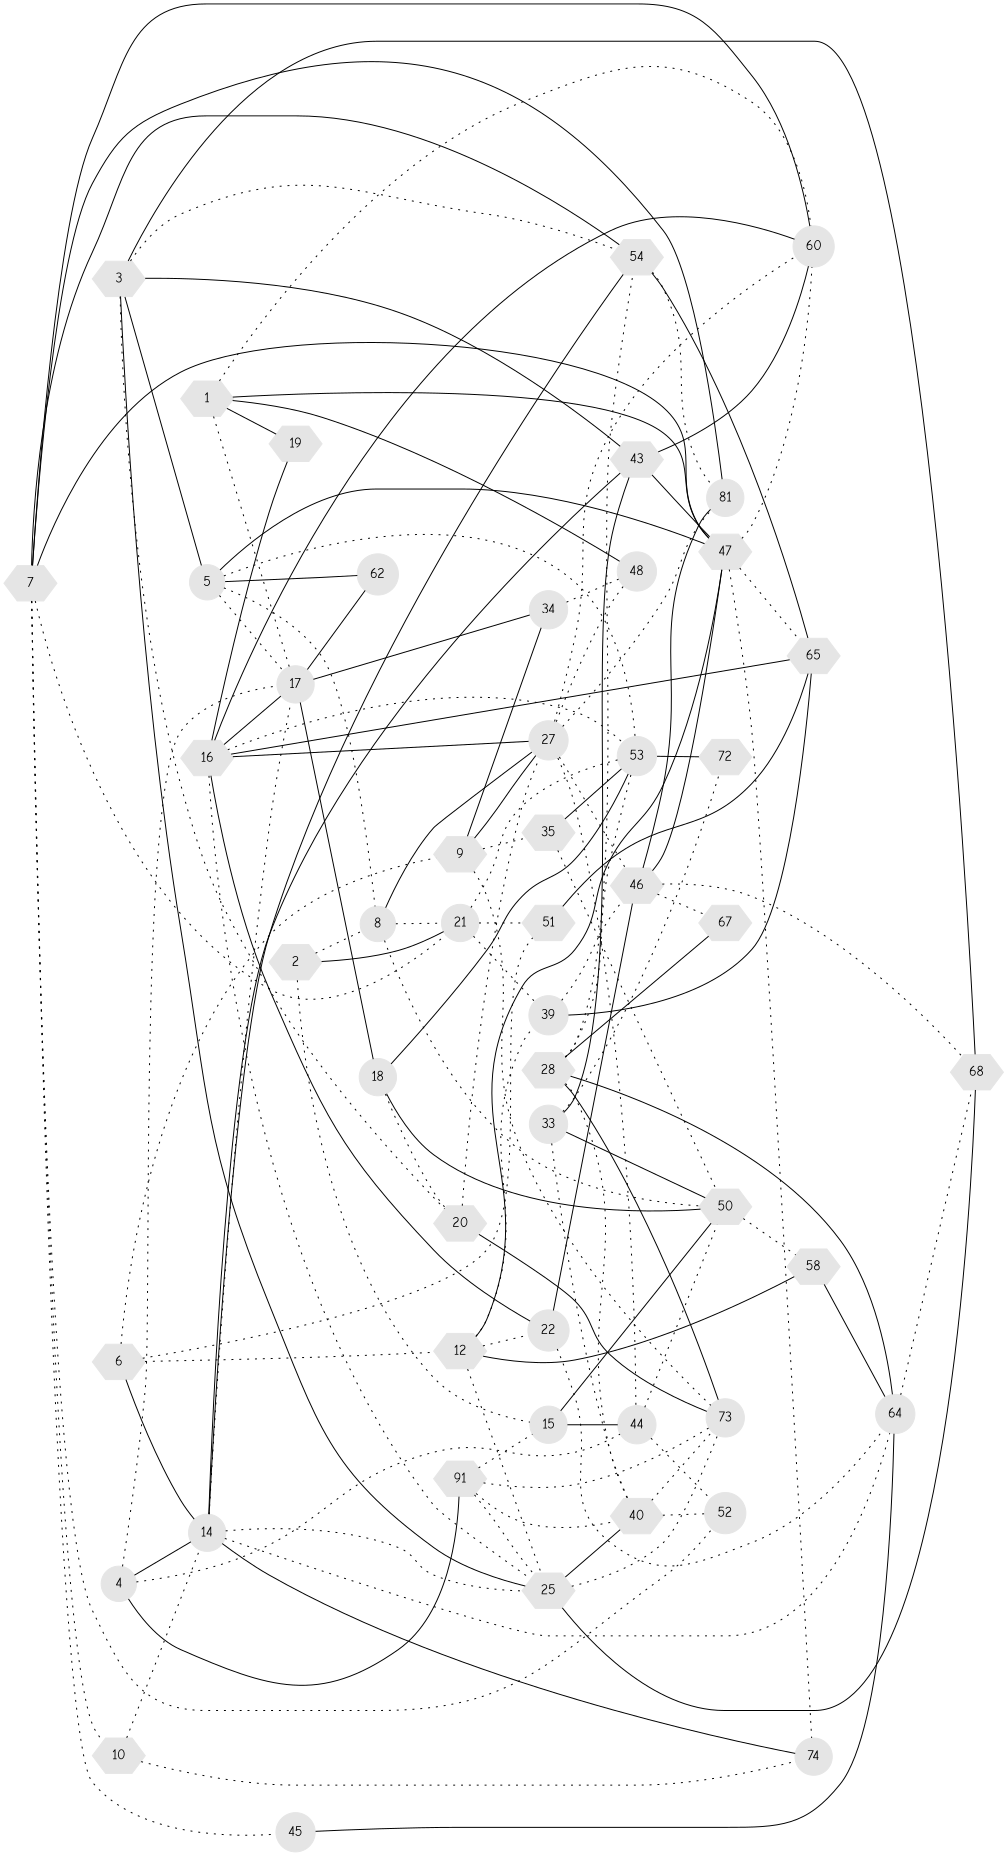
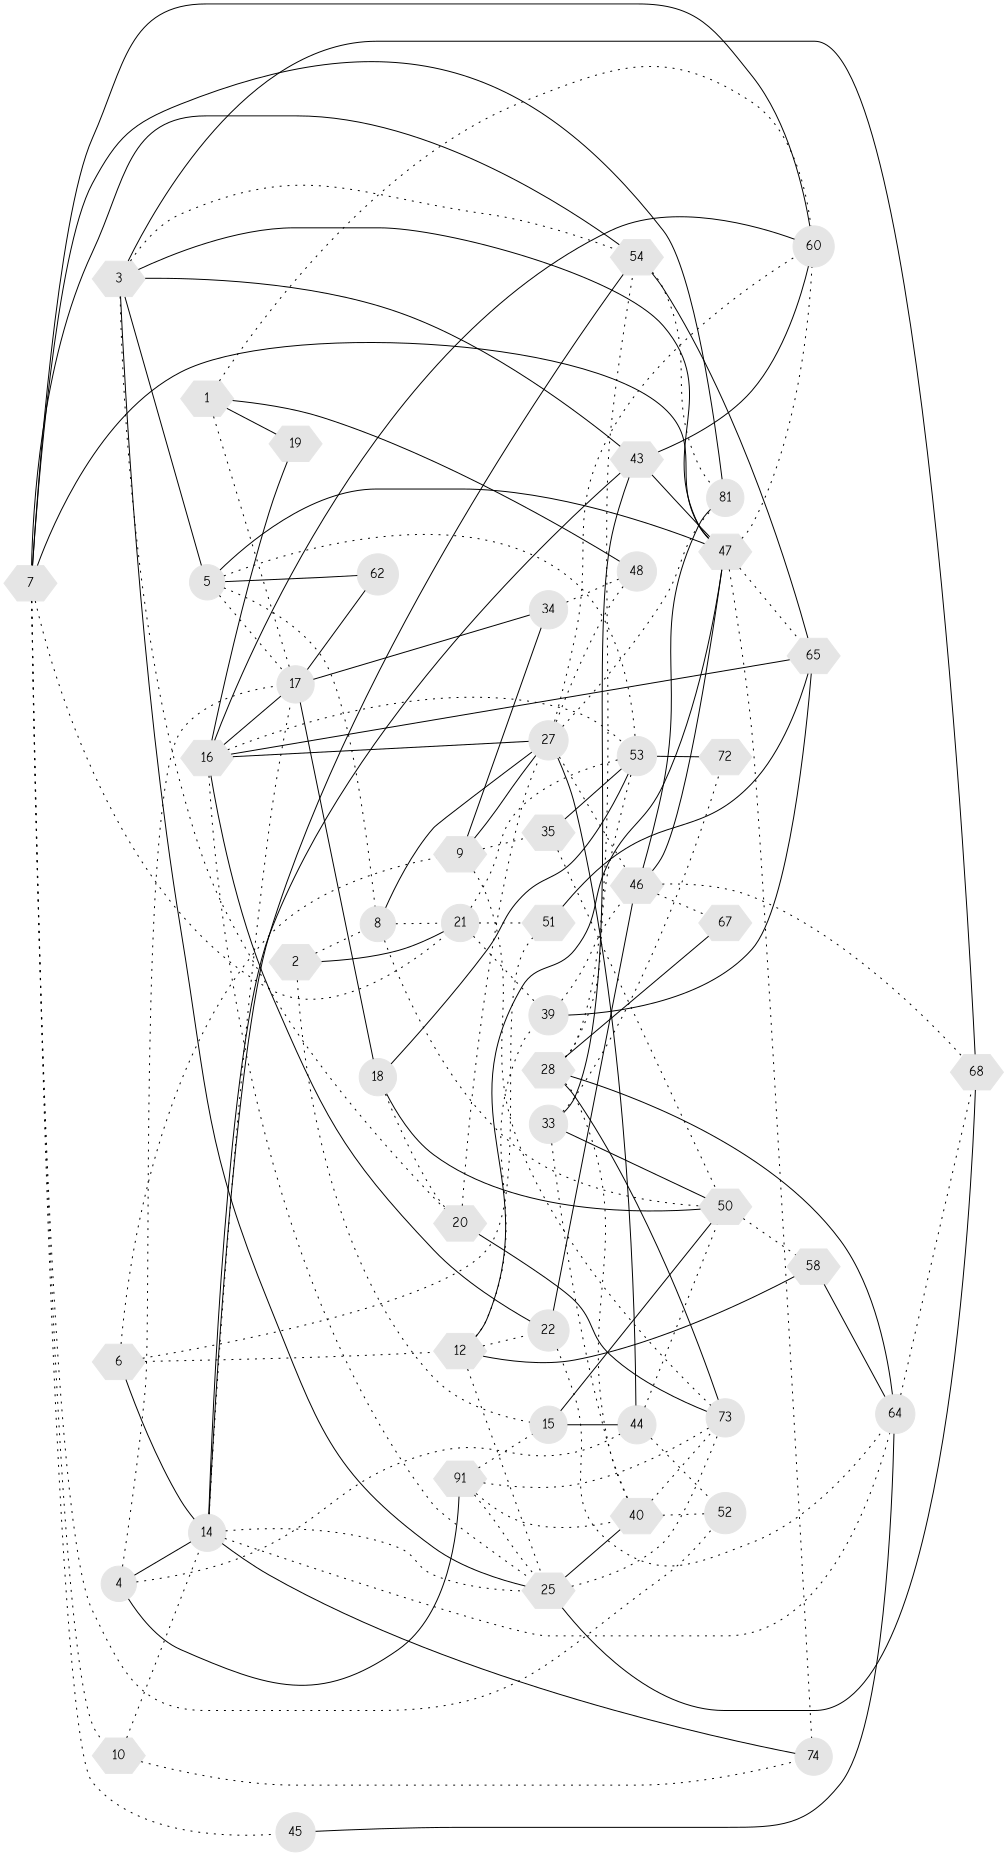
edge "1" -- "47": now "3" -- "47"
edge "27" -- "44": style dotted -> solid
